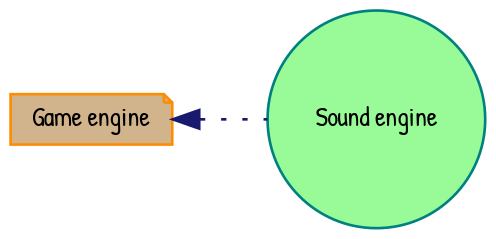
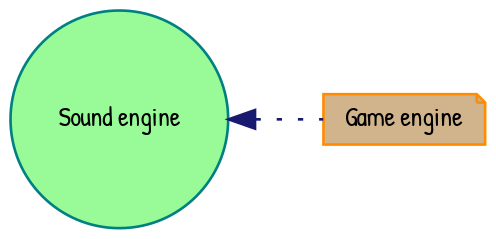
edge "Sound engine" -> "Game engine": reversed
